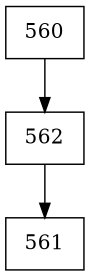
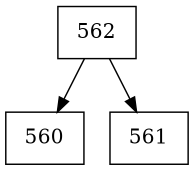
edge "560" -> "562": reversed
